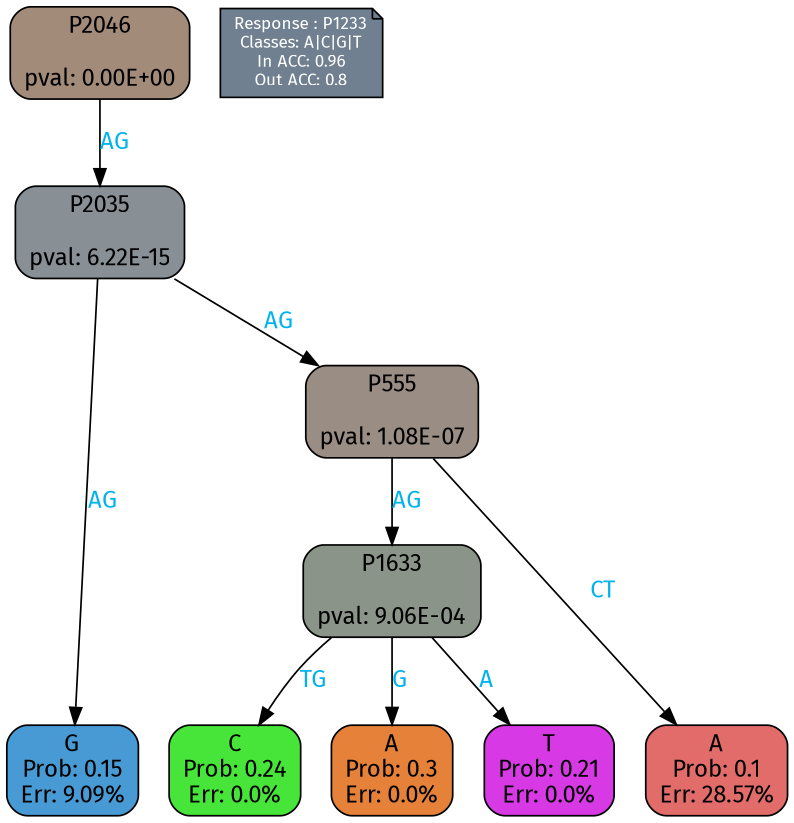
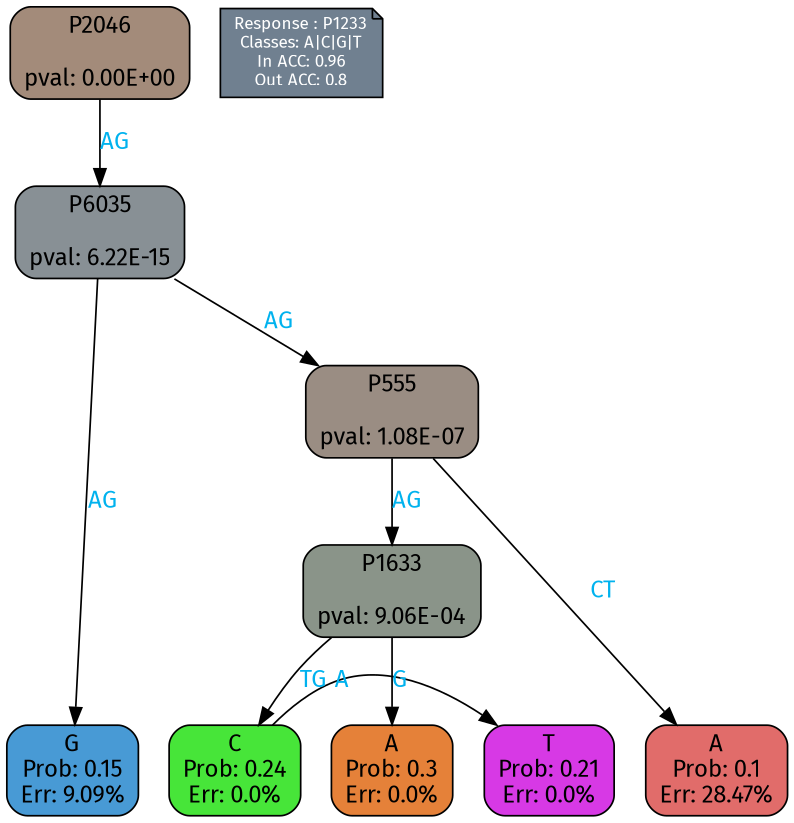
node "P2035 pval: 6.22E-15": label "P2035 pval: 6.22E-15" -> "P6035 pval: 6.22E-15"
edge "P1633 pval: 9.06E-04" -> "T Prob: 0.21 Err: 0.0%": now "C Prob: 0.24 Err: 0.0%" -> "T Prob: 0.21 Err: 0.0%"
node "A Prob: 0.1 Err: 28.57%": label "A Prob: 0.1 Err: 28.57%" -> "A Prob: 0.1 Err: 28.47%"
